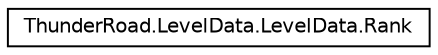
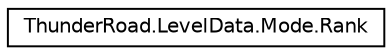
node "ThunderRoad.LevelData.LevelData.Rank": label "ThunderRoad.LevelData.LevelData.Rank" -> "ThunderRoad.LevelData.Mode.Rank"
